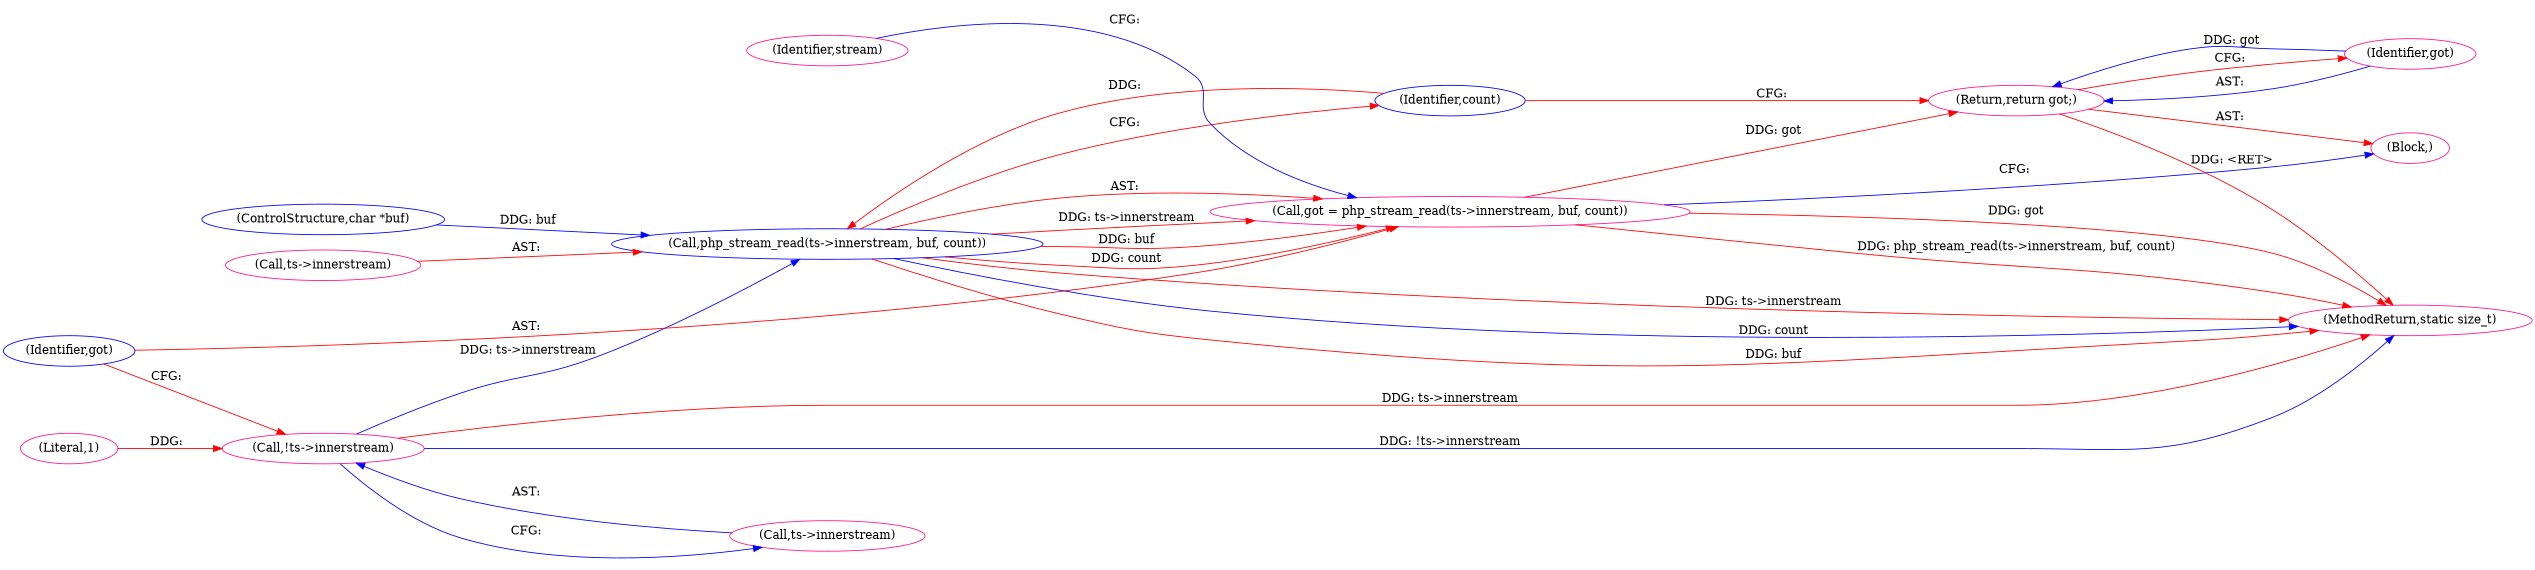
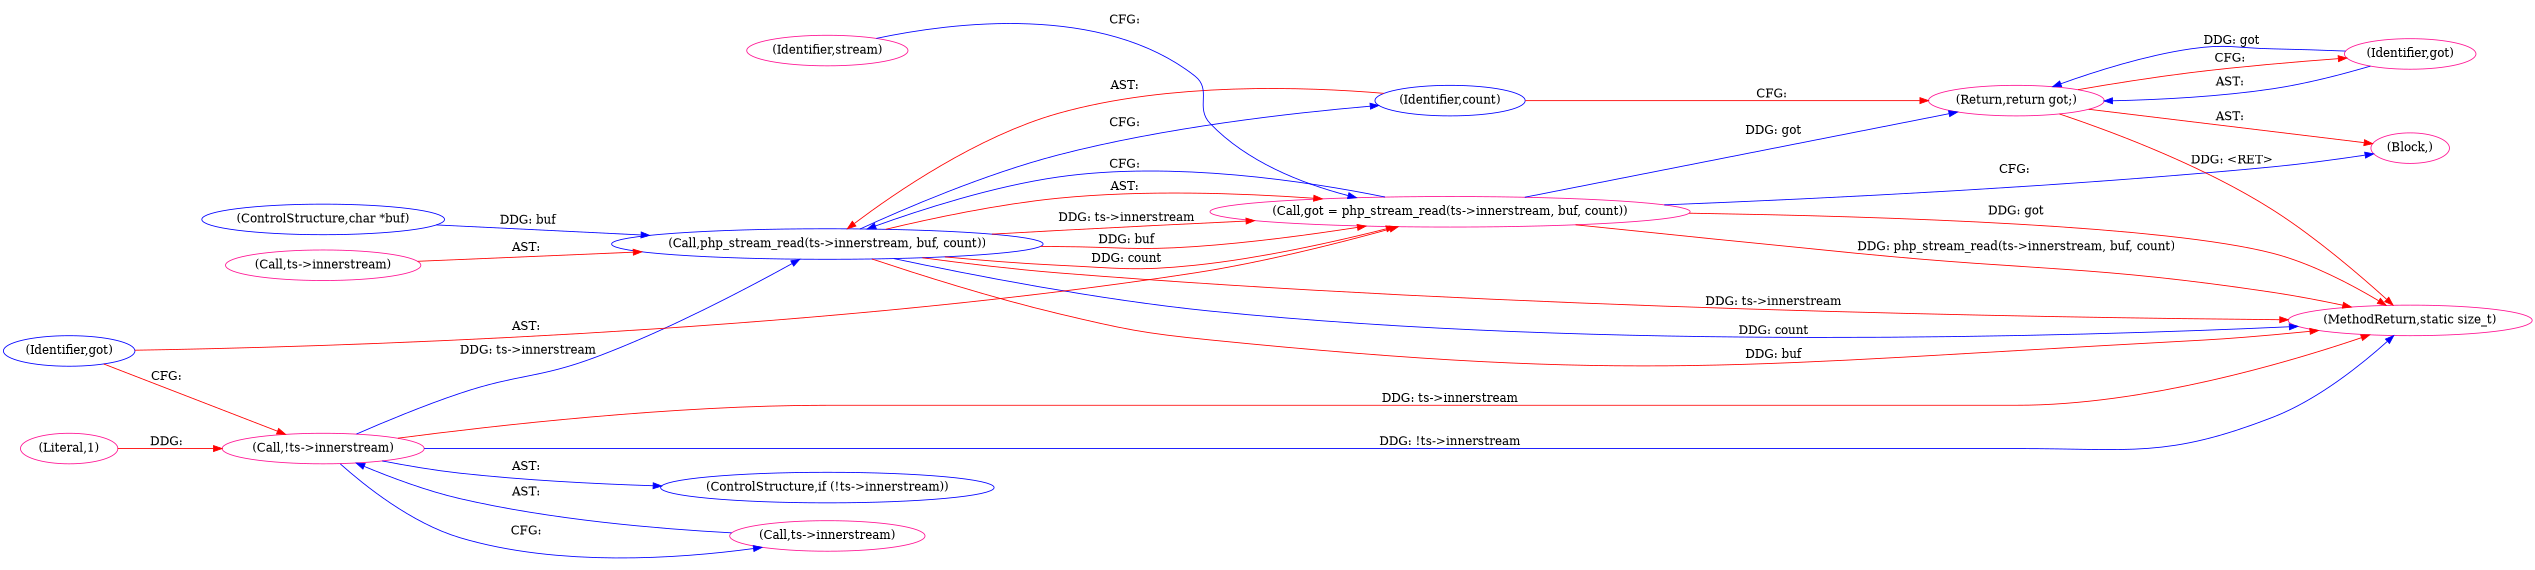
edge "(Identifier,count)" -> "(Call,php_stream_read(ts->innerstream, buf, count))": label "DDG: " -> "AST: "
edge "(Call,php_stream_read(ts->innerstream, buf, count))" -> "(Identifier,count)": color red -> blue
edge "(Call,got = php_stream_read(ts->innerstream, buf, count))" -> "(Return,return got;)": color red -> blue
edge "(Call,got = php_stream_read(ts->innerstream, buf, count))" -> "(Call,php_stream_read(ts->innerstream, buf, count))": added, label "CFG:"
node "(ControlStructure,if (!ts->innerstream))": added
